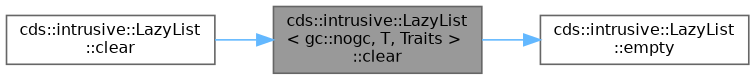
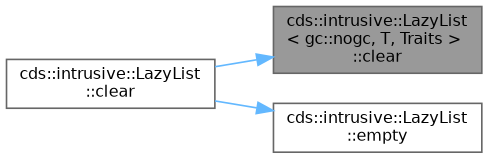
edge "cds::intrusive::LazyList < gc::nogc, T, Traits > ::clear" -> "cds::intrusive::LazyList ::empty": now "cds::intrusive::LazyList ::clear" -> "cds::intrusive::LazyList ::empty"
